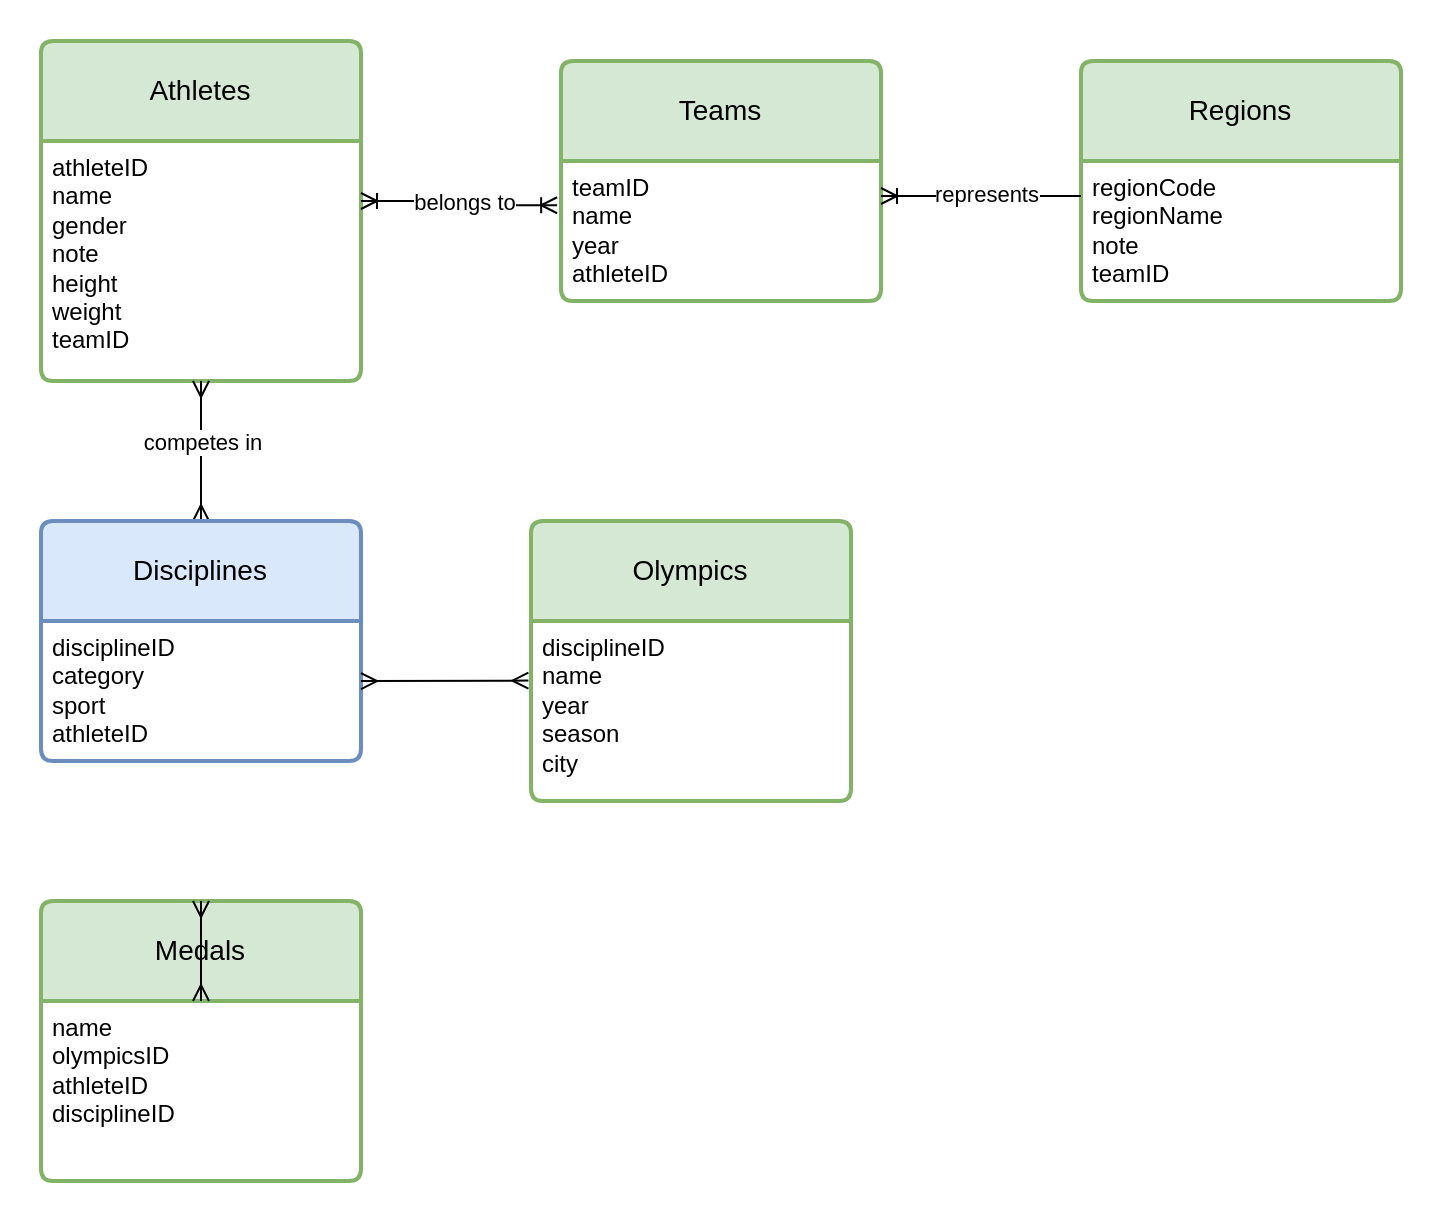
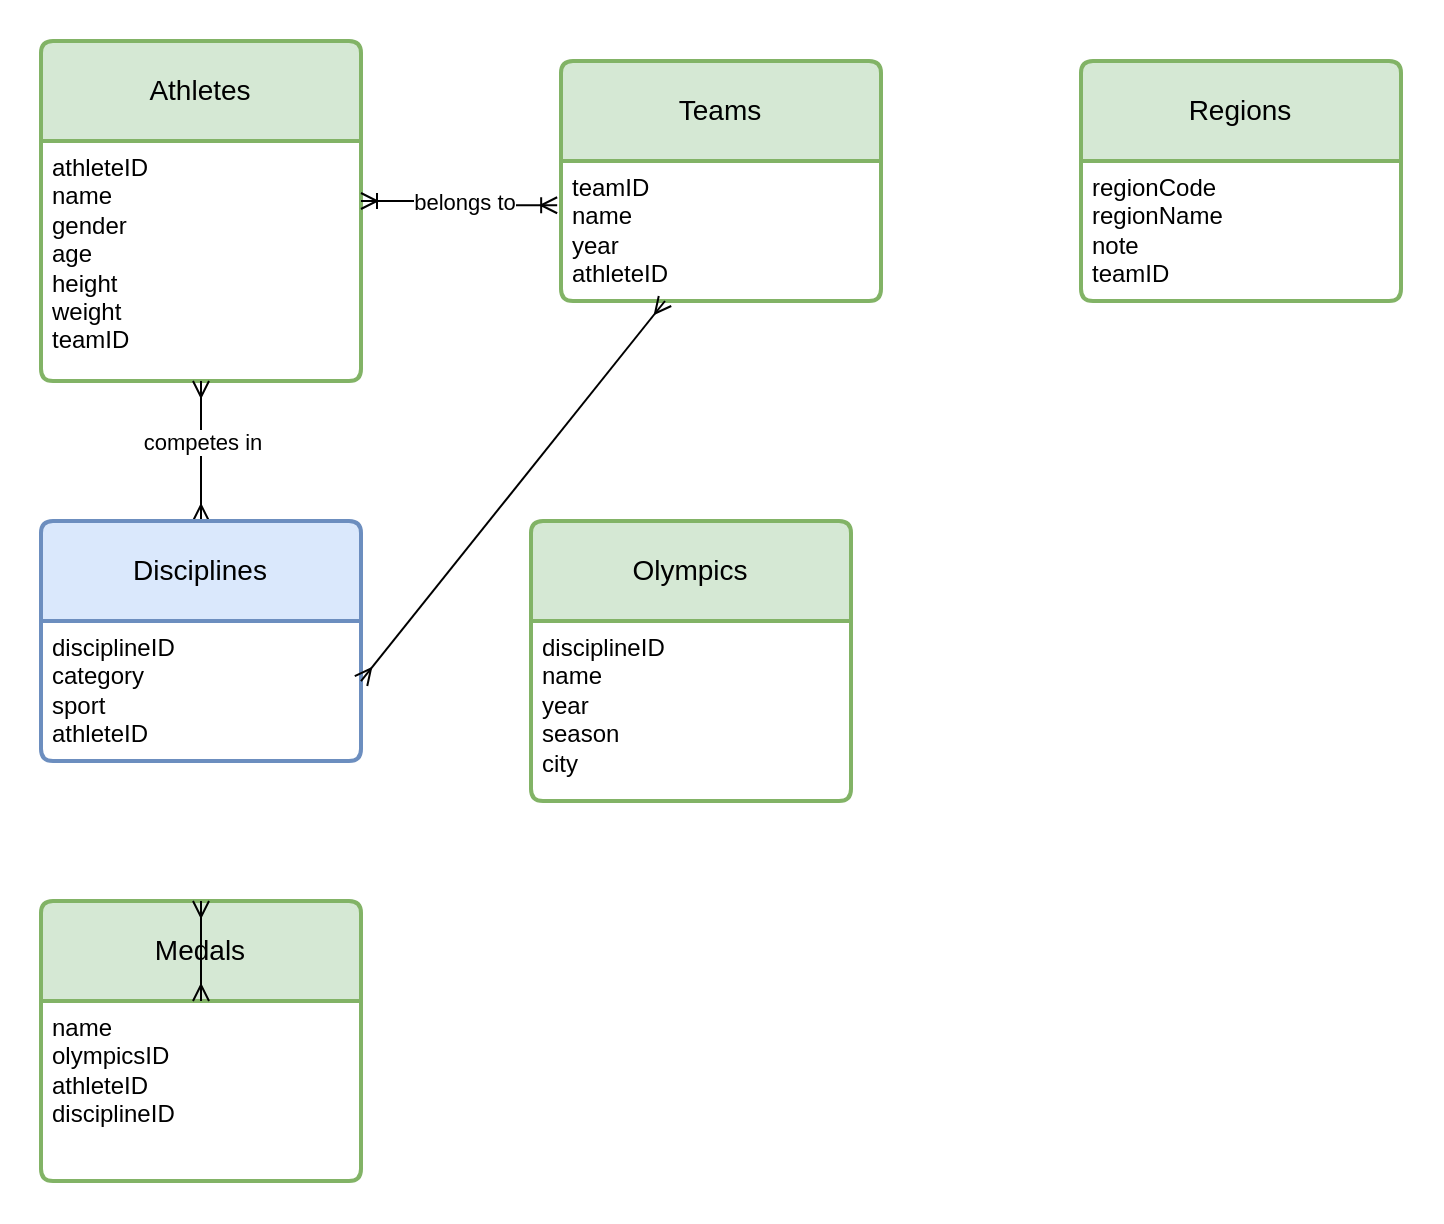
edge "regionCode regionName note teamID" -> "teamID name year athleteID": removed, label "represents"
node "athleteID name gender note height weight teamID": label "athleteID name gender note height weight teamID" -> "athleteID name gender age height weight teamID"
edge "disciplineID category sport athleteID" -- "disciplineID name year season city": now "disciplineID category sport athleteID" -- "teamID name year athleteID"
